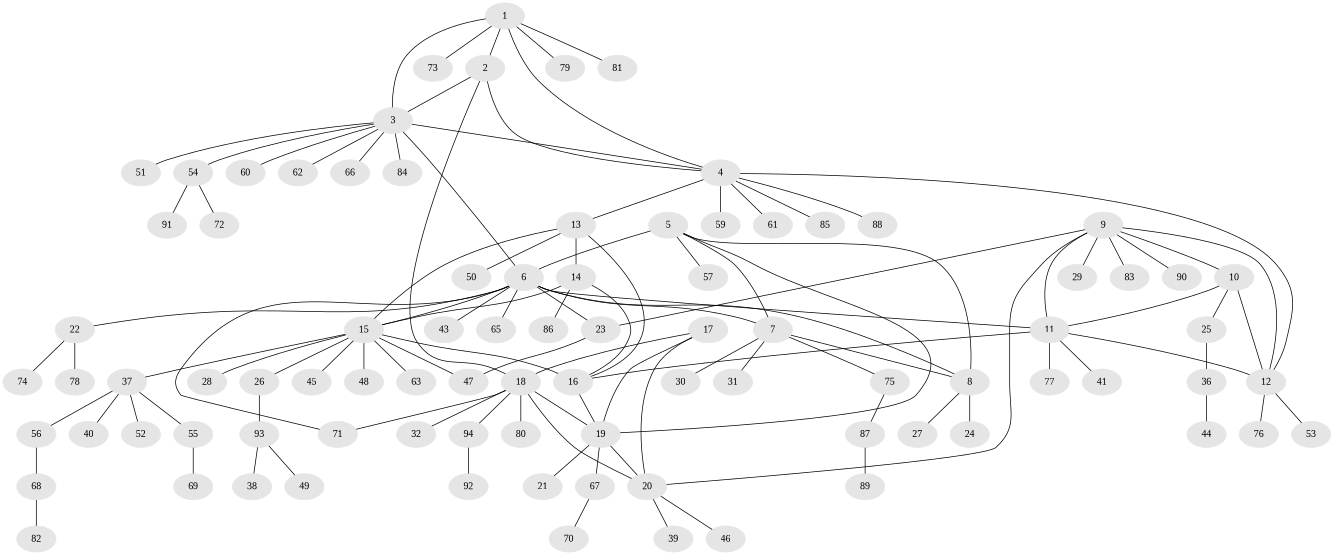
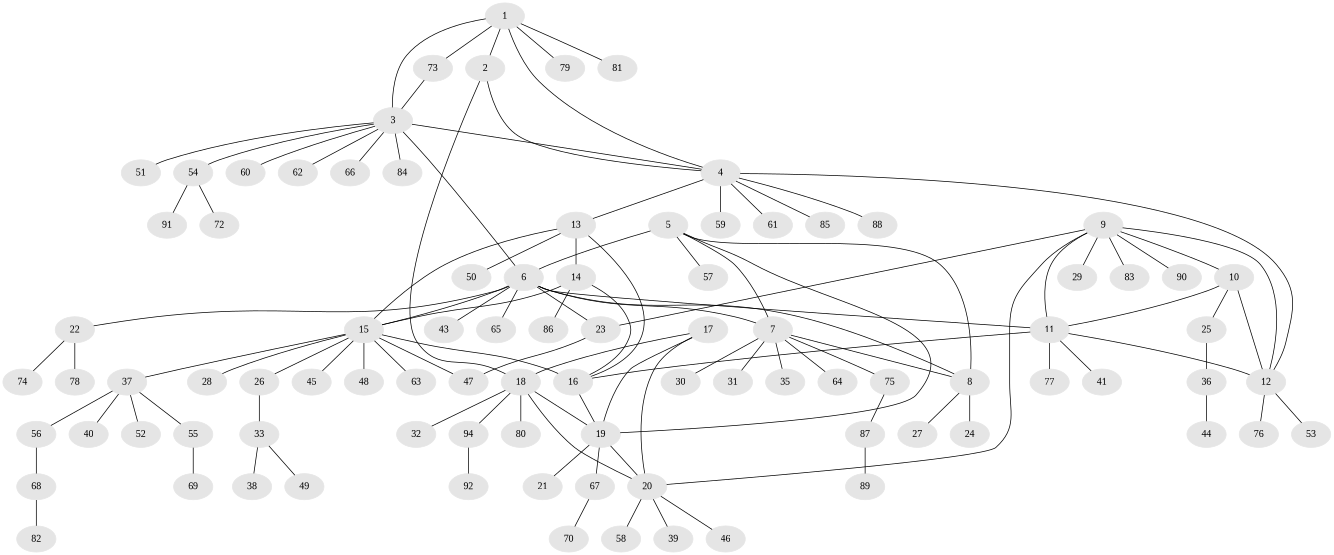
edge "2" -- "3": now "73" -- "3"
node "35": added
node "64": added
node "93": label "93" -> "33"
node "71": removed
node "58": added
